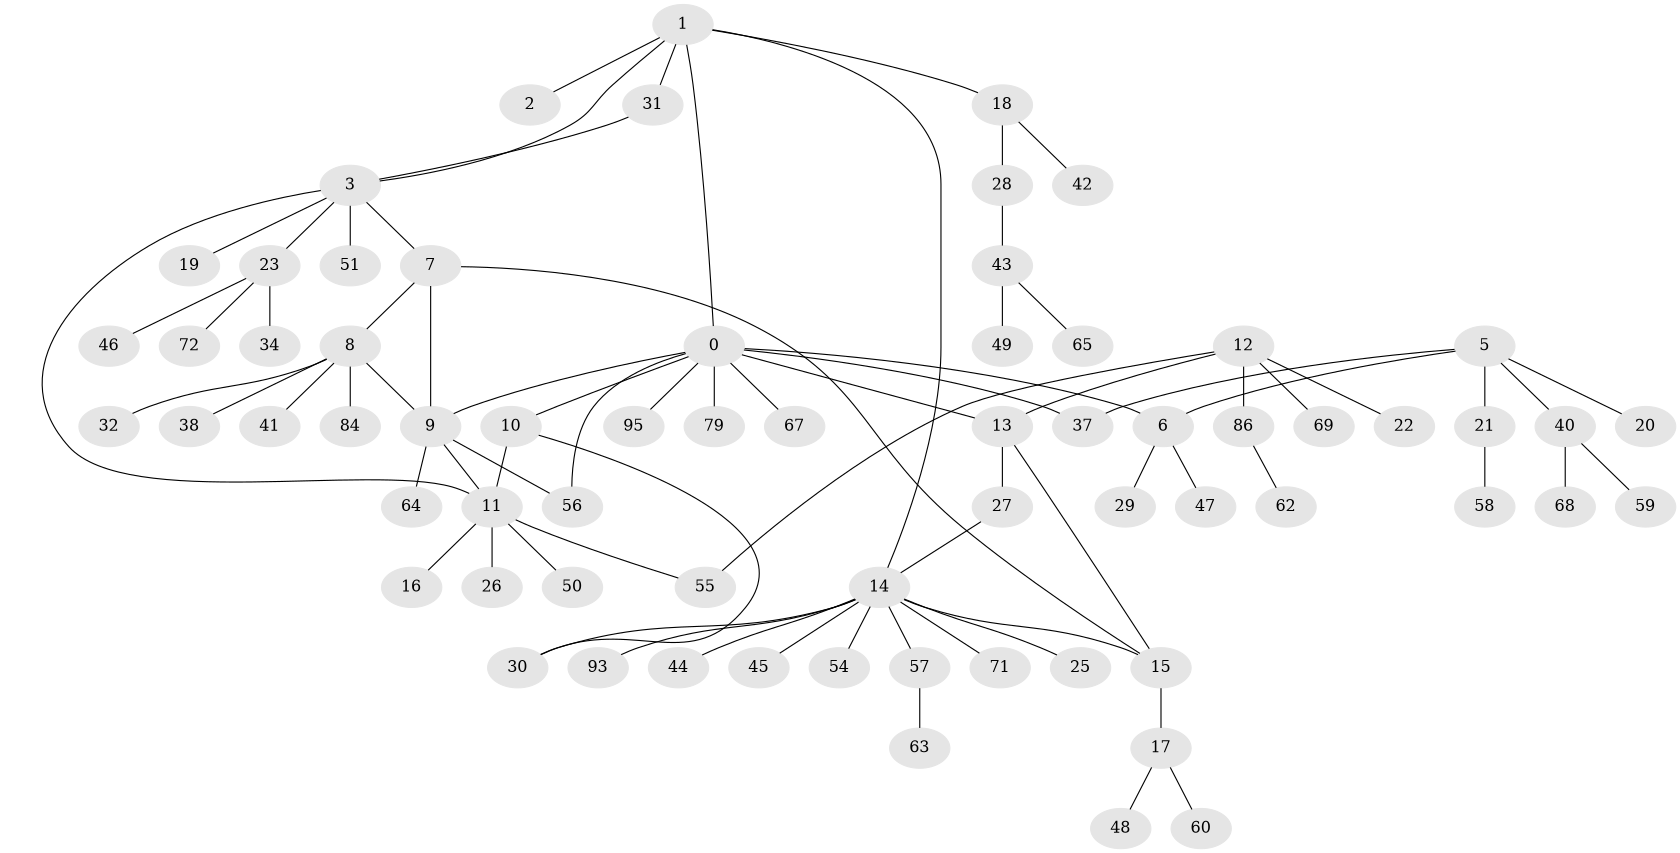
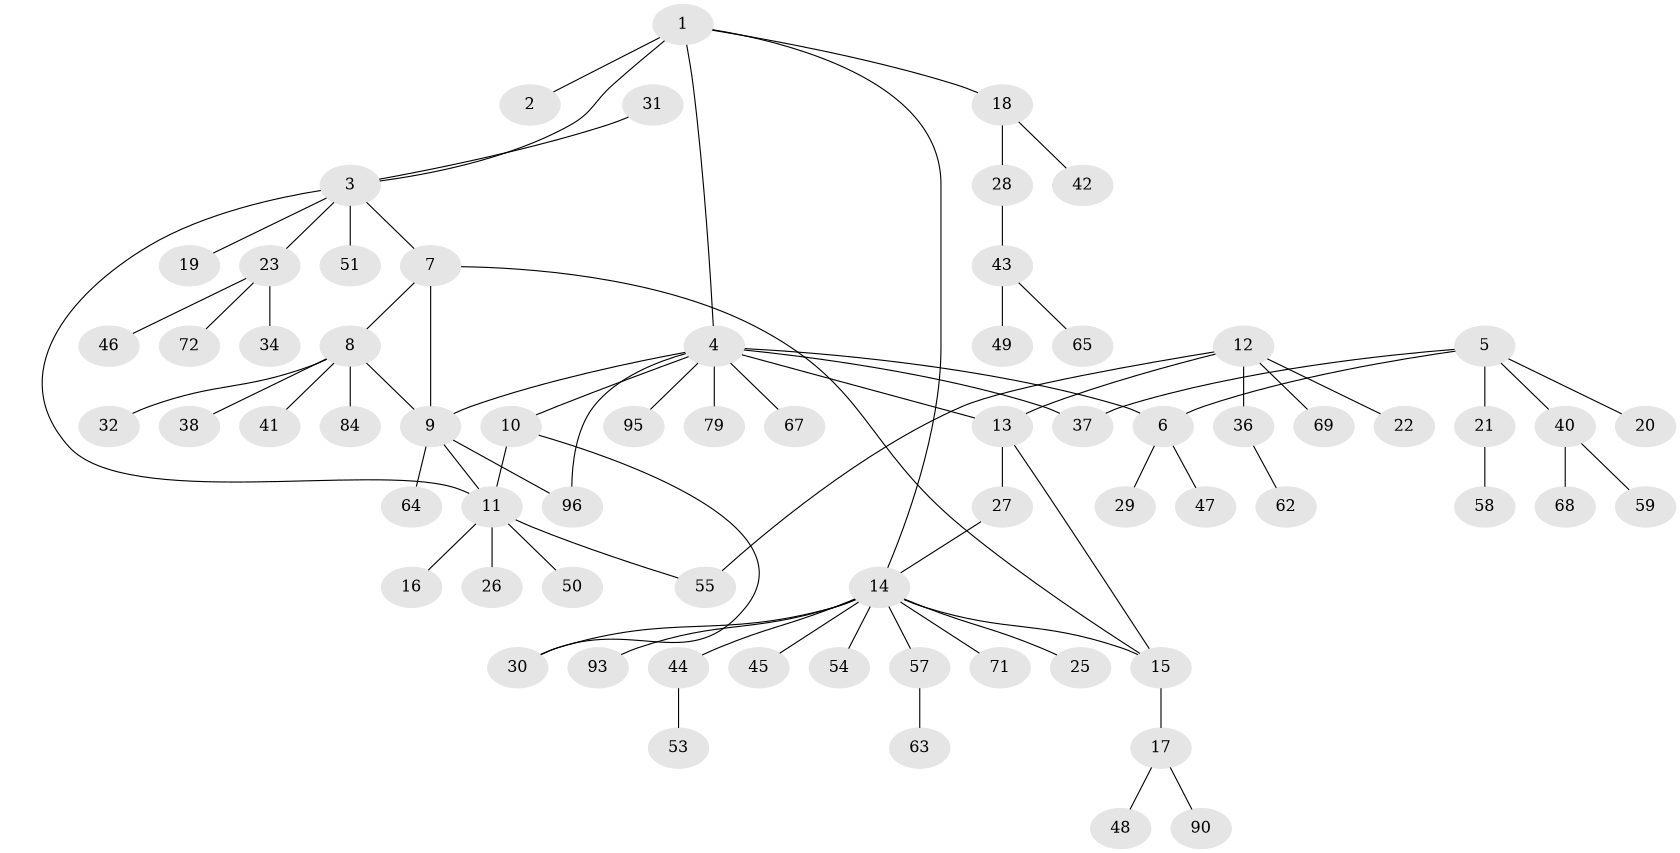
edge "1" -- "31": removed
node "0": label "0" -> "4"
node "86": label "86" -> "36"
node "56": label "56" -> "96"
node "53": added
node "60": label "60" -> "90"
